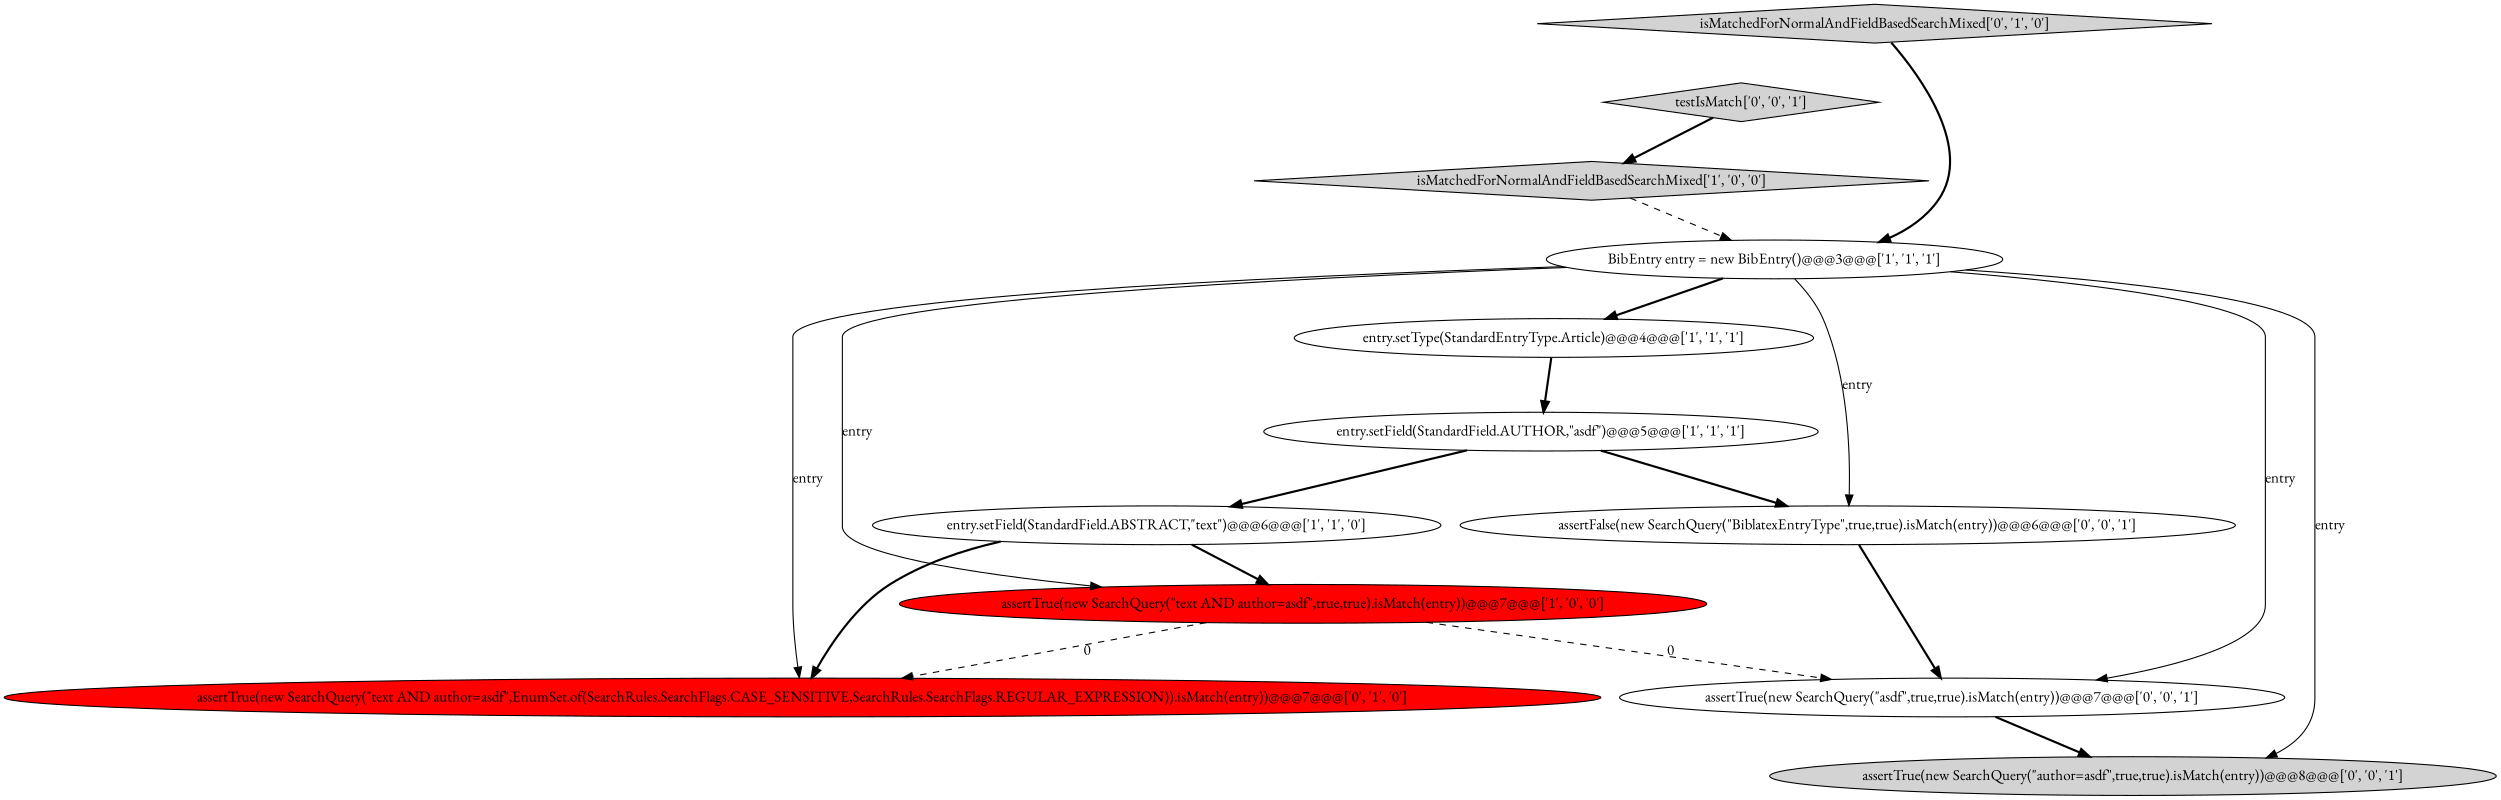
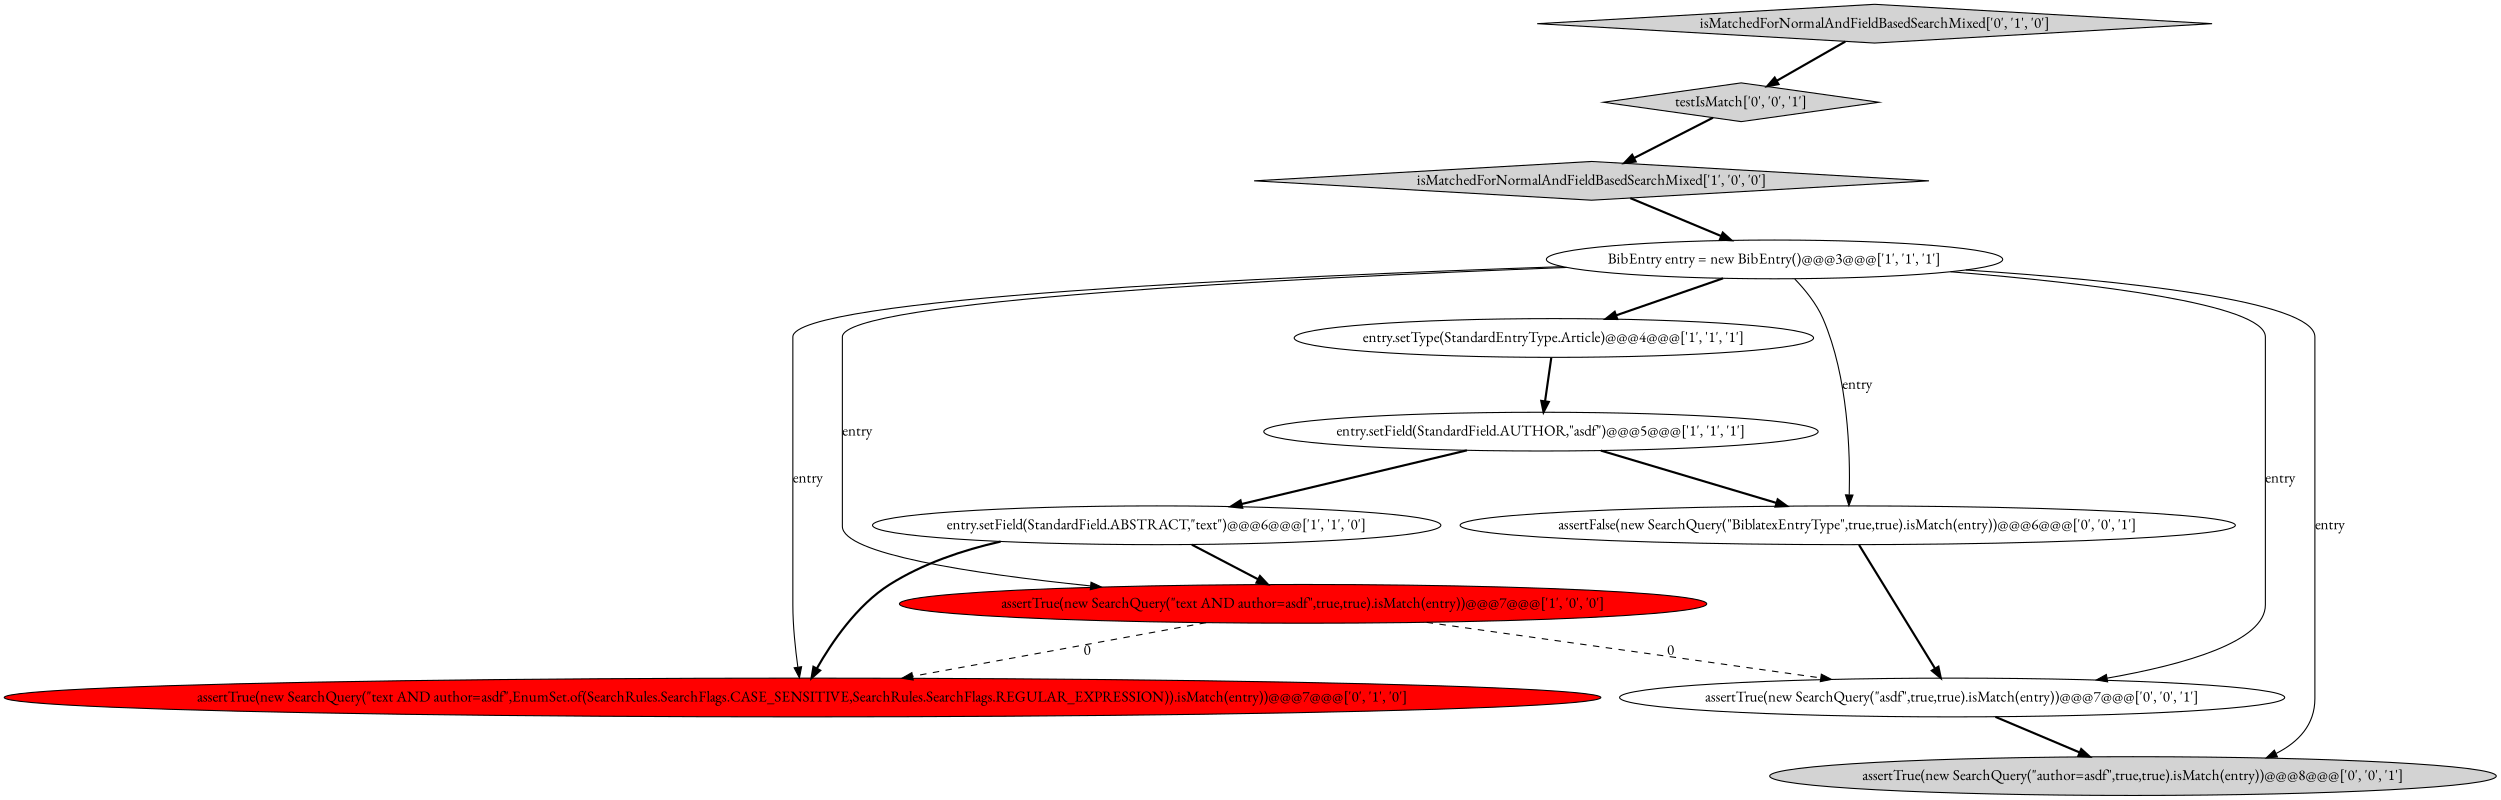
edge "isMatchedForNormalAndFieldBasedSearchMixed['0', '1', '0']" -> "BibEntry entry = new BibEntry()@@@3@@@['1', '1', '1']": now "isMatchedForNormalAndFieldBasedSearchMixed['0', '1', '0']" -> "testIsMatch['0', '0', '1']"
edge "isMatchedForNormalAndFieldBasedSearchMixed['1', '0', '0']" -> "BibEntry entry = new BibEntry()@@@3@@@['1', '1', '1']": style dashed -> bold
